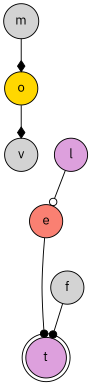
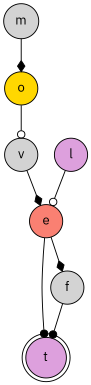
edge "o" -> "v": arrowhead diamond -> odot
edge "v" -> "e": added
edge "e" -> "f": added
